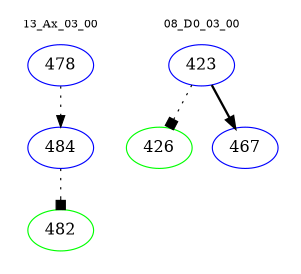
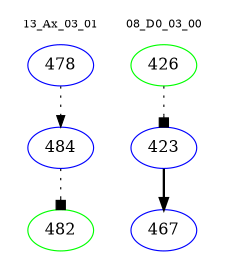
cluster "13_Ax_03_00": label "13_Ax_03_00" -> "13_Ax_03_01"
edge "423" -> "426": reversed
